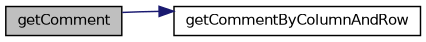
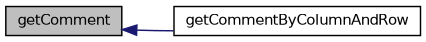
edge "getComment" -> "getCommentByColumnAndRow": reversed
